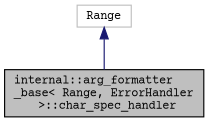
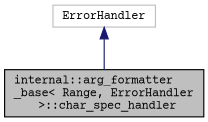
node "Range": label "Range" -> "ErrorHandler"
